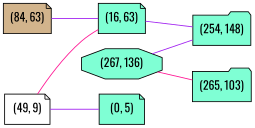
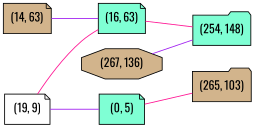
node "(84, 63)": label "(84, 63)" -> "(14, 63)"
edge "(16, 63)" -- "(254, 148)": color purple -> deeppink
node "(267, 136)": fillcolor aquamarine -> tan
edge "(267, 136)" -- "(265, 103)": now "(0, 5)" -- "(265, 103)"
node "(265, 103)": fillcolor aquamarine -> tan
node "(49, 9)": label "(49, 9)" -> "(19, 9)"
